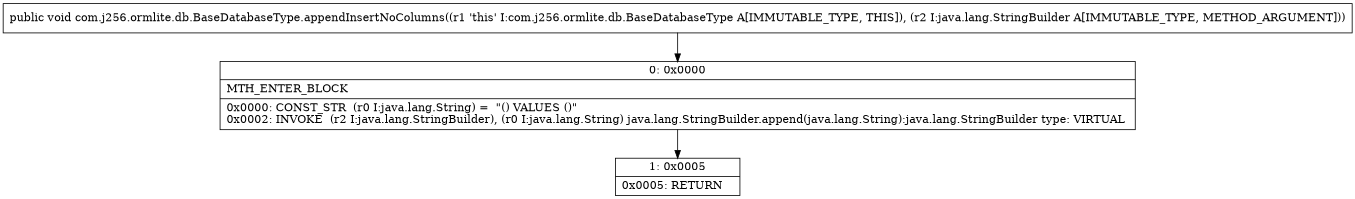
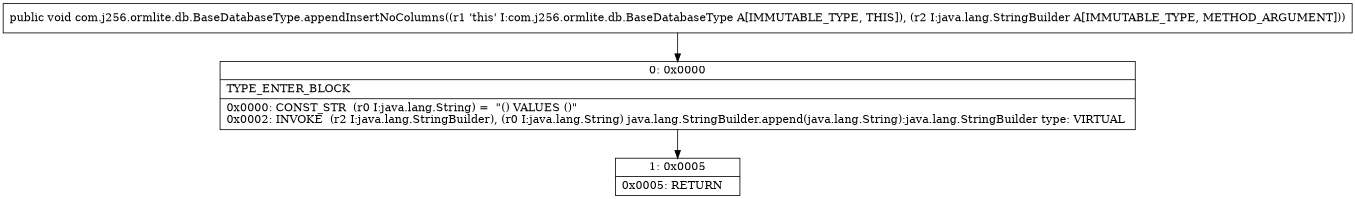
node "0: 0x0000": text "MTH_ENTER_BLOCK" -> "TYPE_ENTER_BLOCK"
